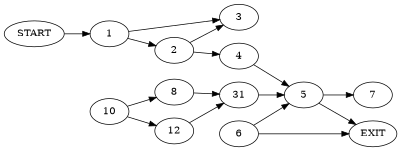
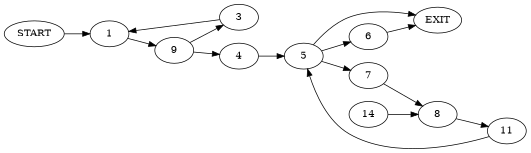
edge "1" -> "3": reversed
node "2": label "2" -> "9"
edge "7" -> "8": added
node "31": label "31" -> "11"
node "10": label "10" -> "14"
edge "6" -> "5": reversed
node "12": removed
